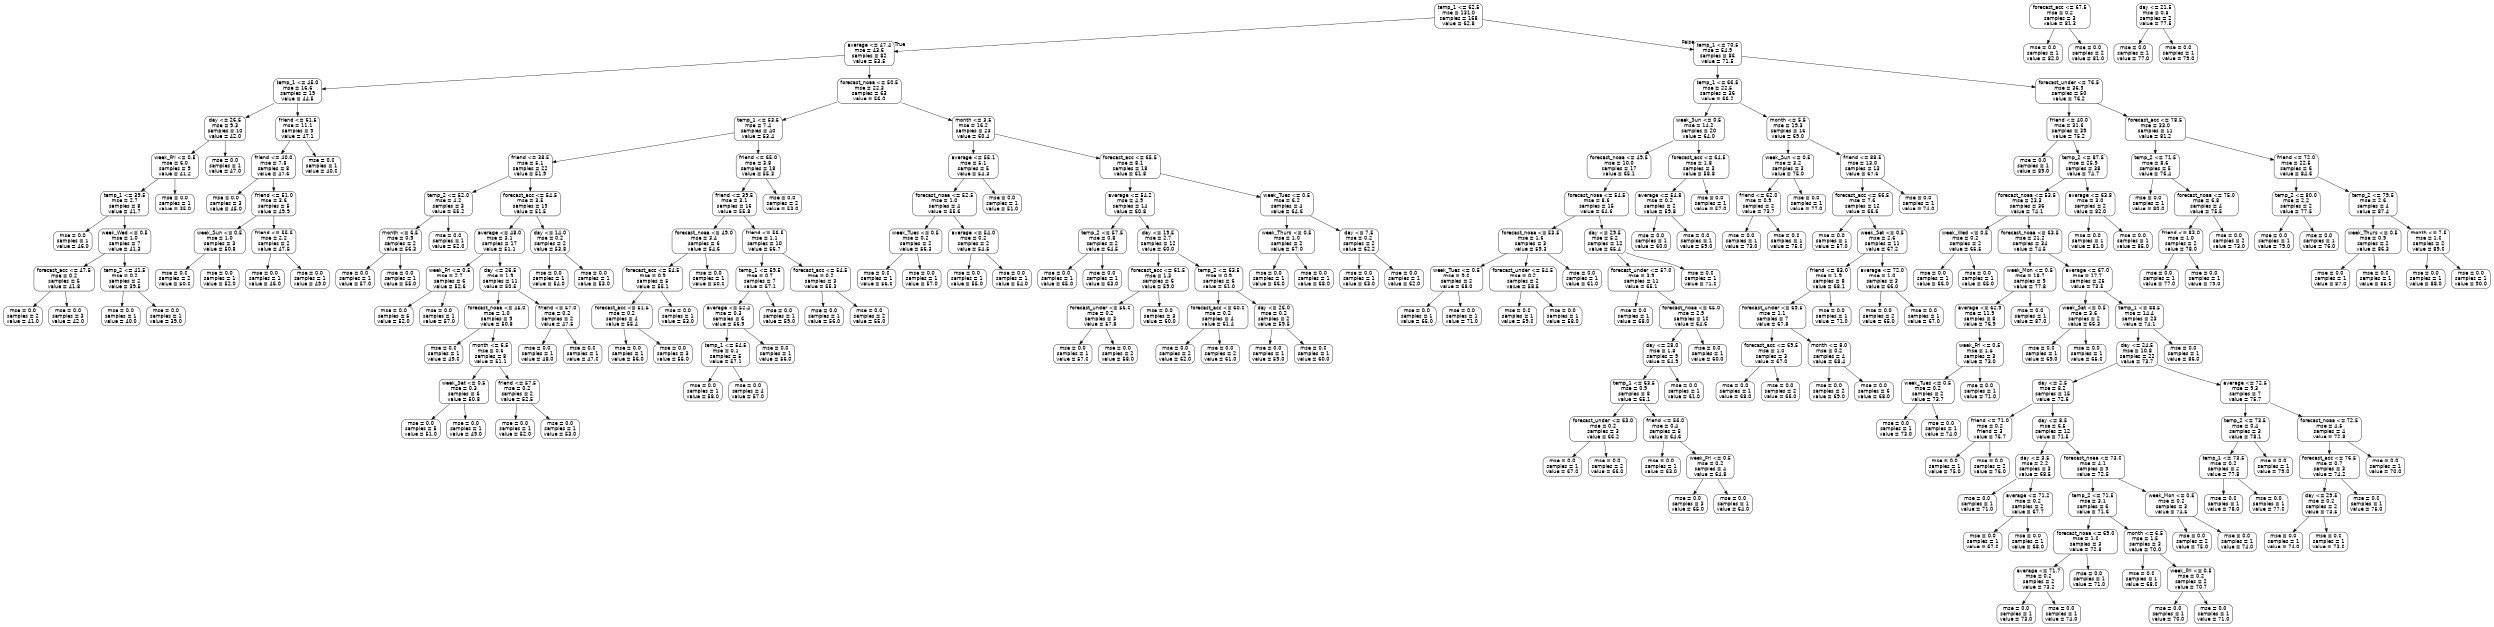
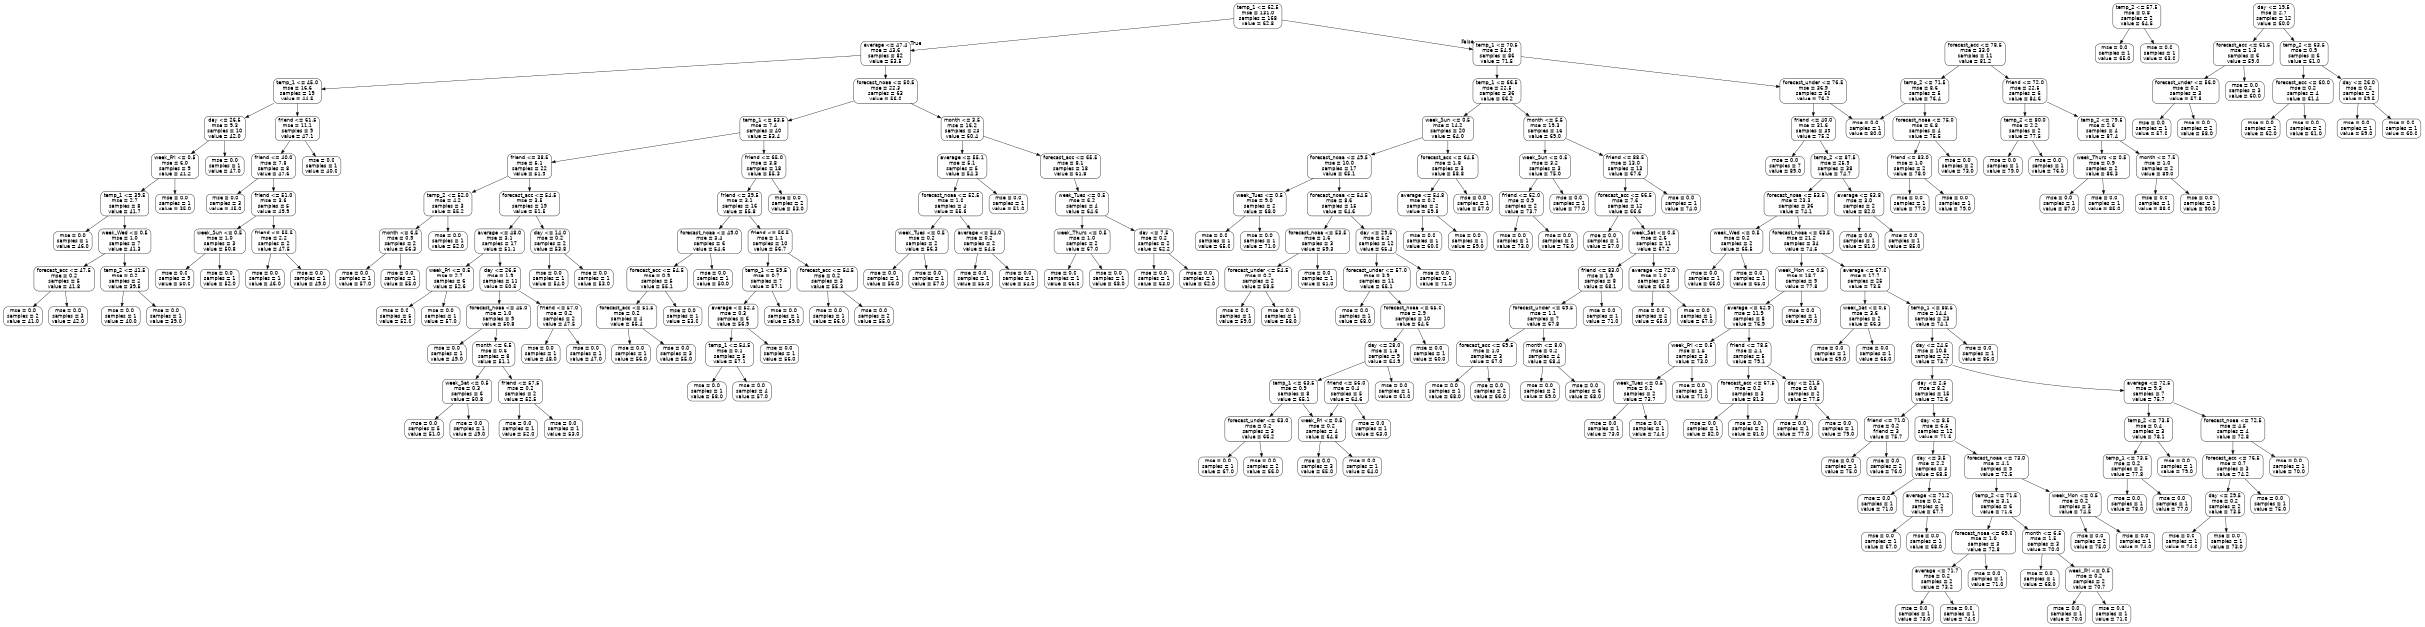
edge "forecast_under <= 76.5 mse = 36.9 samples = 50 value = 76.2" -> "forecast_acc <= 78.5 mse = 33.0 samples = 11 value = 81.2": now "forecast_under <= 76.5 mse = 36.9 samples = 50 value = 76.2" -> "mse = 0.0 samples = 1 value = 80.0"
node "mse = 0.0 samples = 1 value = 89.0": label "mse = 0.0 samples = 1 value = 89.0" -> "mse = 0.0 samples = 7 value = 89.0"
node "average <= 54.2 mse = 4.9 samples = 14 value = 60.8": removed
edge "forecast_noaa <= 53.5 mse = 1.6 samples = 3 value = 59.3" -> "week_Tues <= 0.5 mse = 9.0 samples = 2 value = 68.0": now "forecast_noaa <= 49.5 mse = 10.0 samples = 17 value = 65.1" -> "week_Tues <= 0.5 mse = 9.0 samples = 2 value = 68.0"
node "mse = 0.0 samples = 2 value = 50.0": label "mse = 0.0 samples = 2 value = 50.0" -> "mse = 0.0 samples = 9 value = 50.0"
node "friend <= 78.5 mse = 4.1 samples = 5 value = 79.1": added
edge "temp_1 <= 63.5 mse = 0.9 samples = 8 value = 65.1" -> "friend <= 56.0 mse = 0.4 samples = 5 value = 64.6": now "temp_1 <= 63.5 mse = 0.9 samples = 8 value = 65.1" -> "week_Fri <= 0.5 mse = 0.2 samples = 4 value = 64.8"
